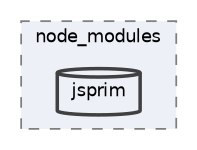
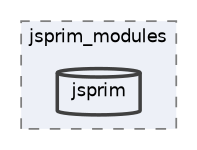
cluster "node_modules": label "node_modules" -> "jsprim_modules"
